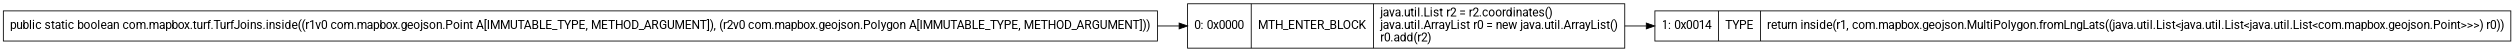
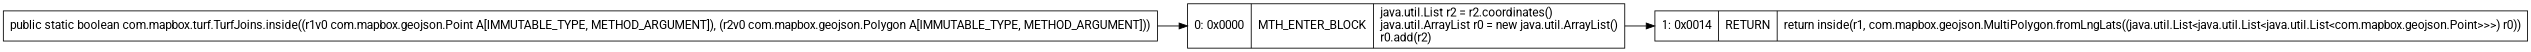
node "1: 0x0014": text "TYPE" -> "RETURN"
